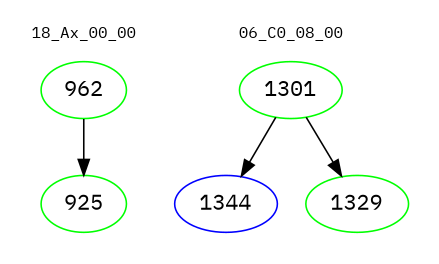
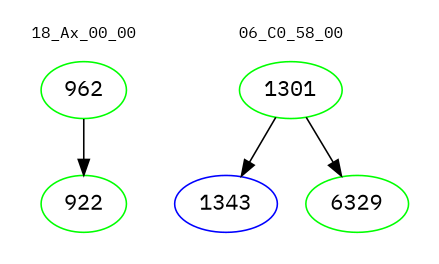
cluster "06_C0_08_00": label "06_C0_08_00" -> "06_C0_58_00"
node "925": label "925" -> "922"
node "1344": label "1344" -> "1343"
node "1329": label "1329" -> "6329"
